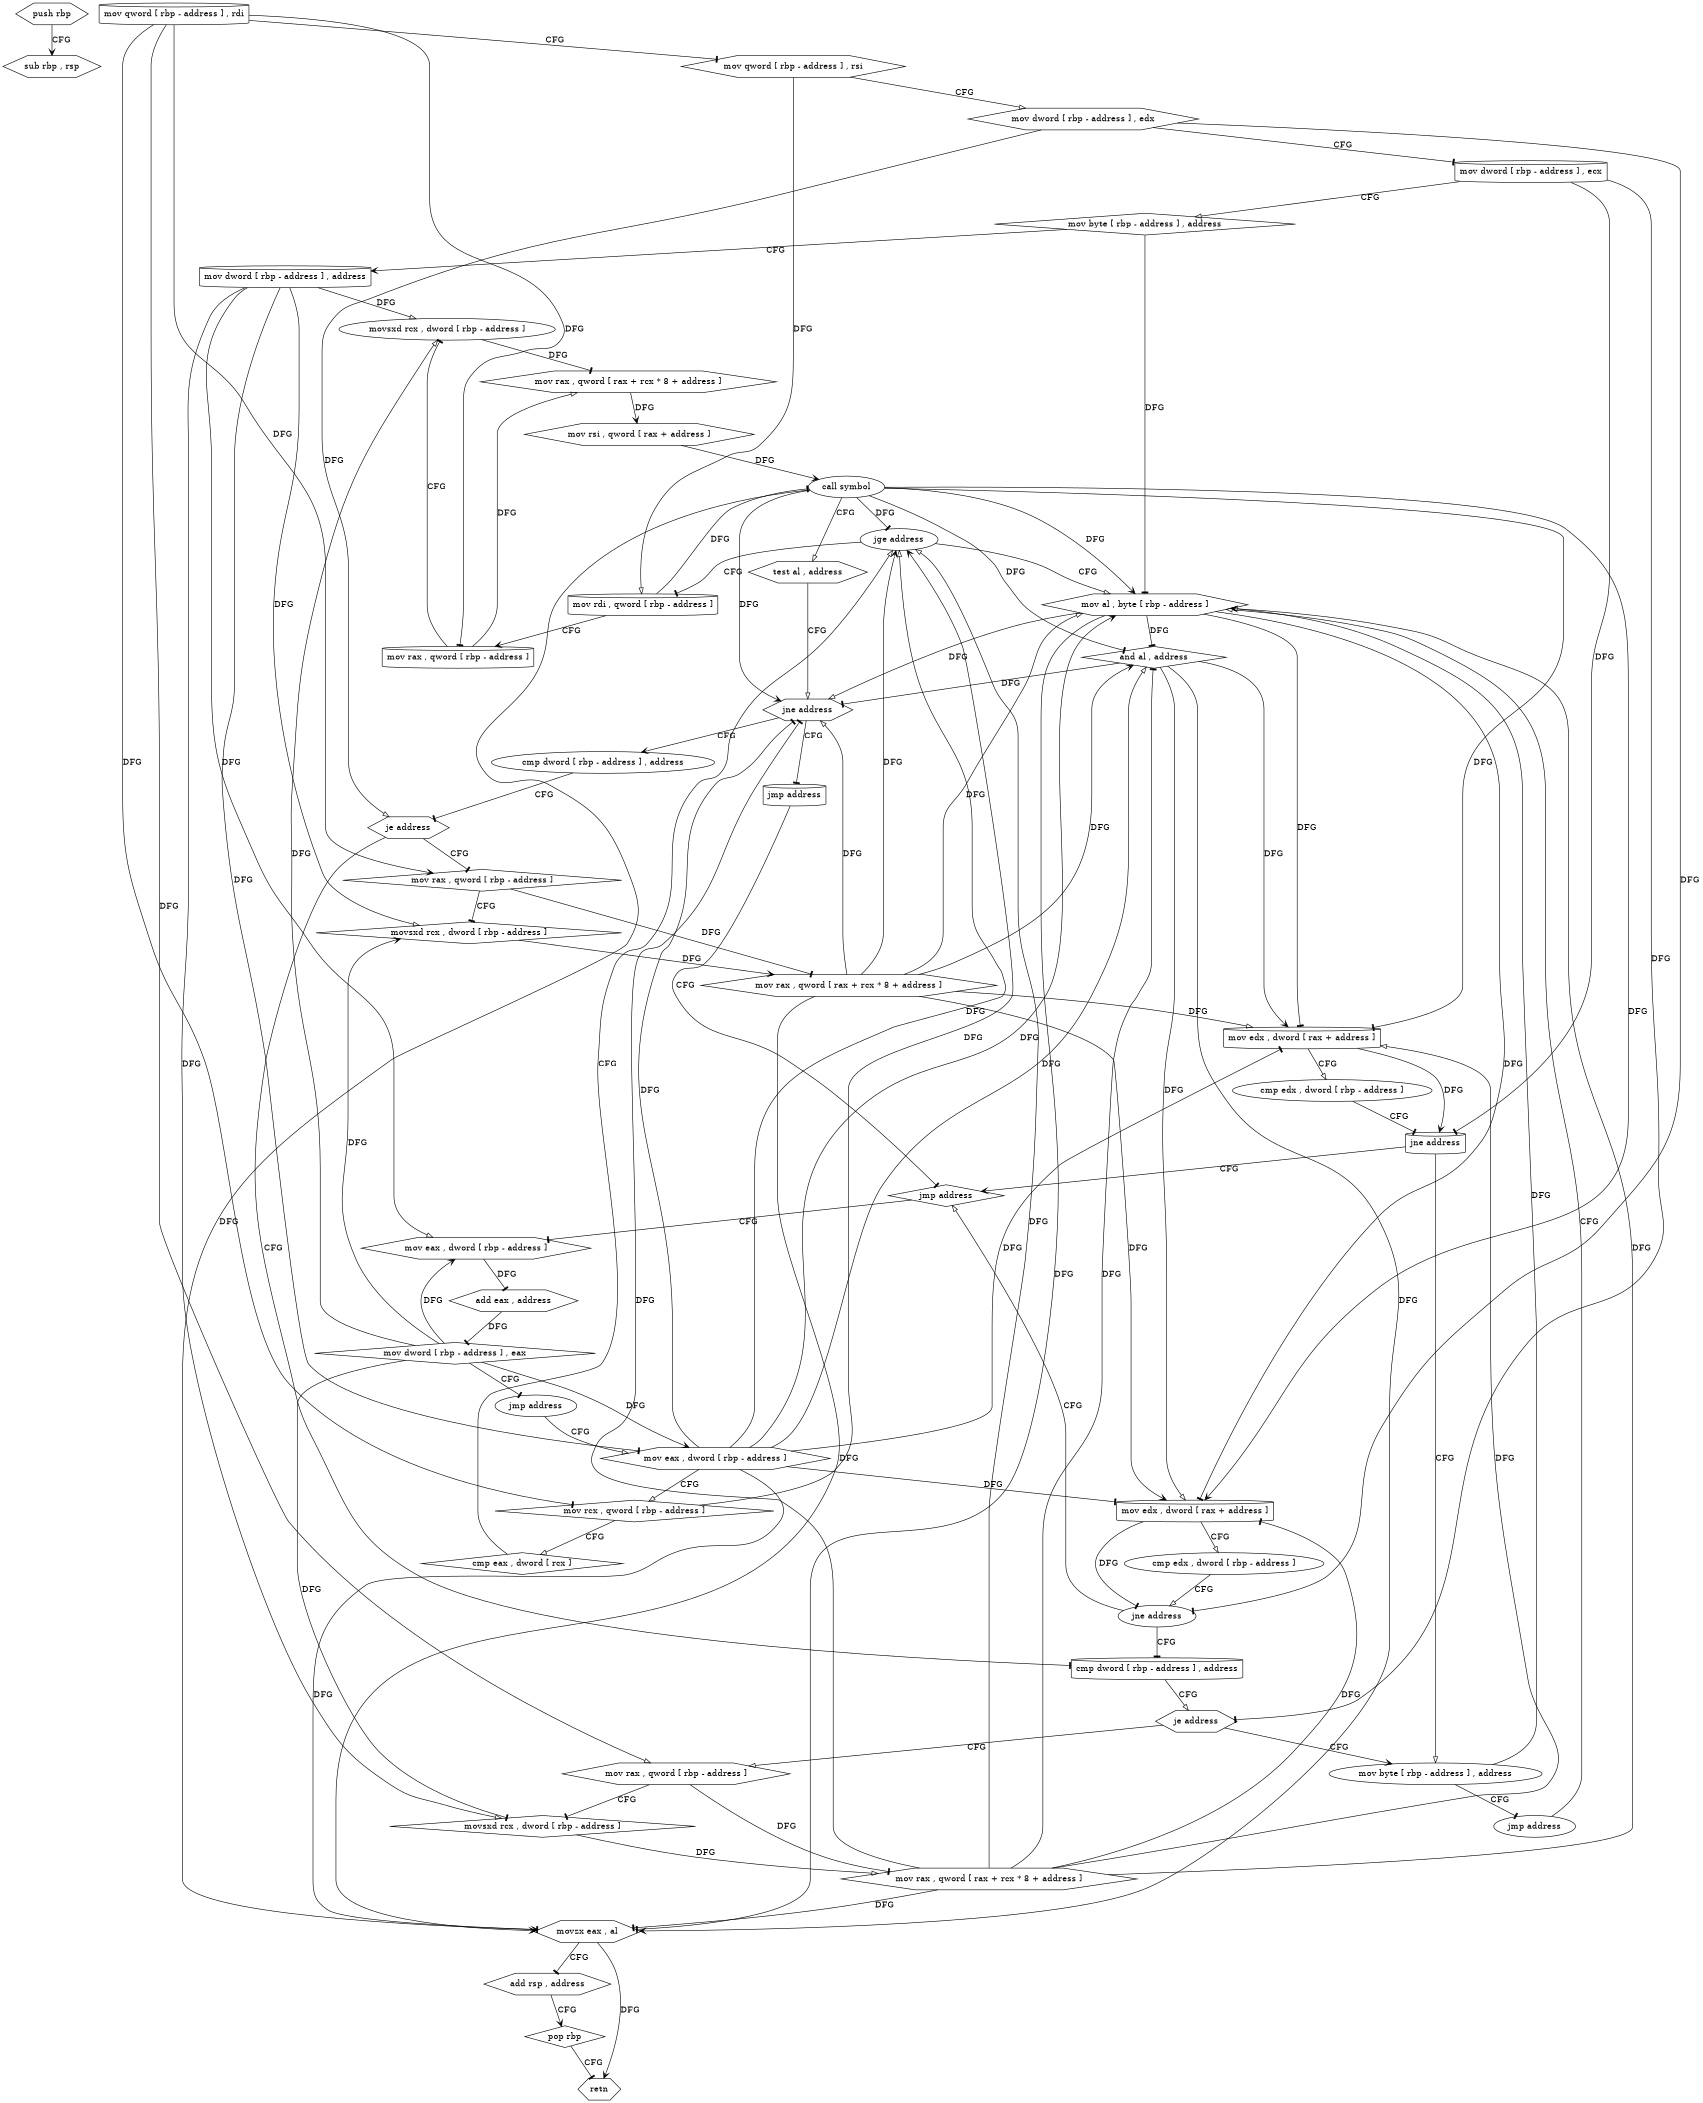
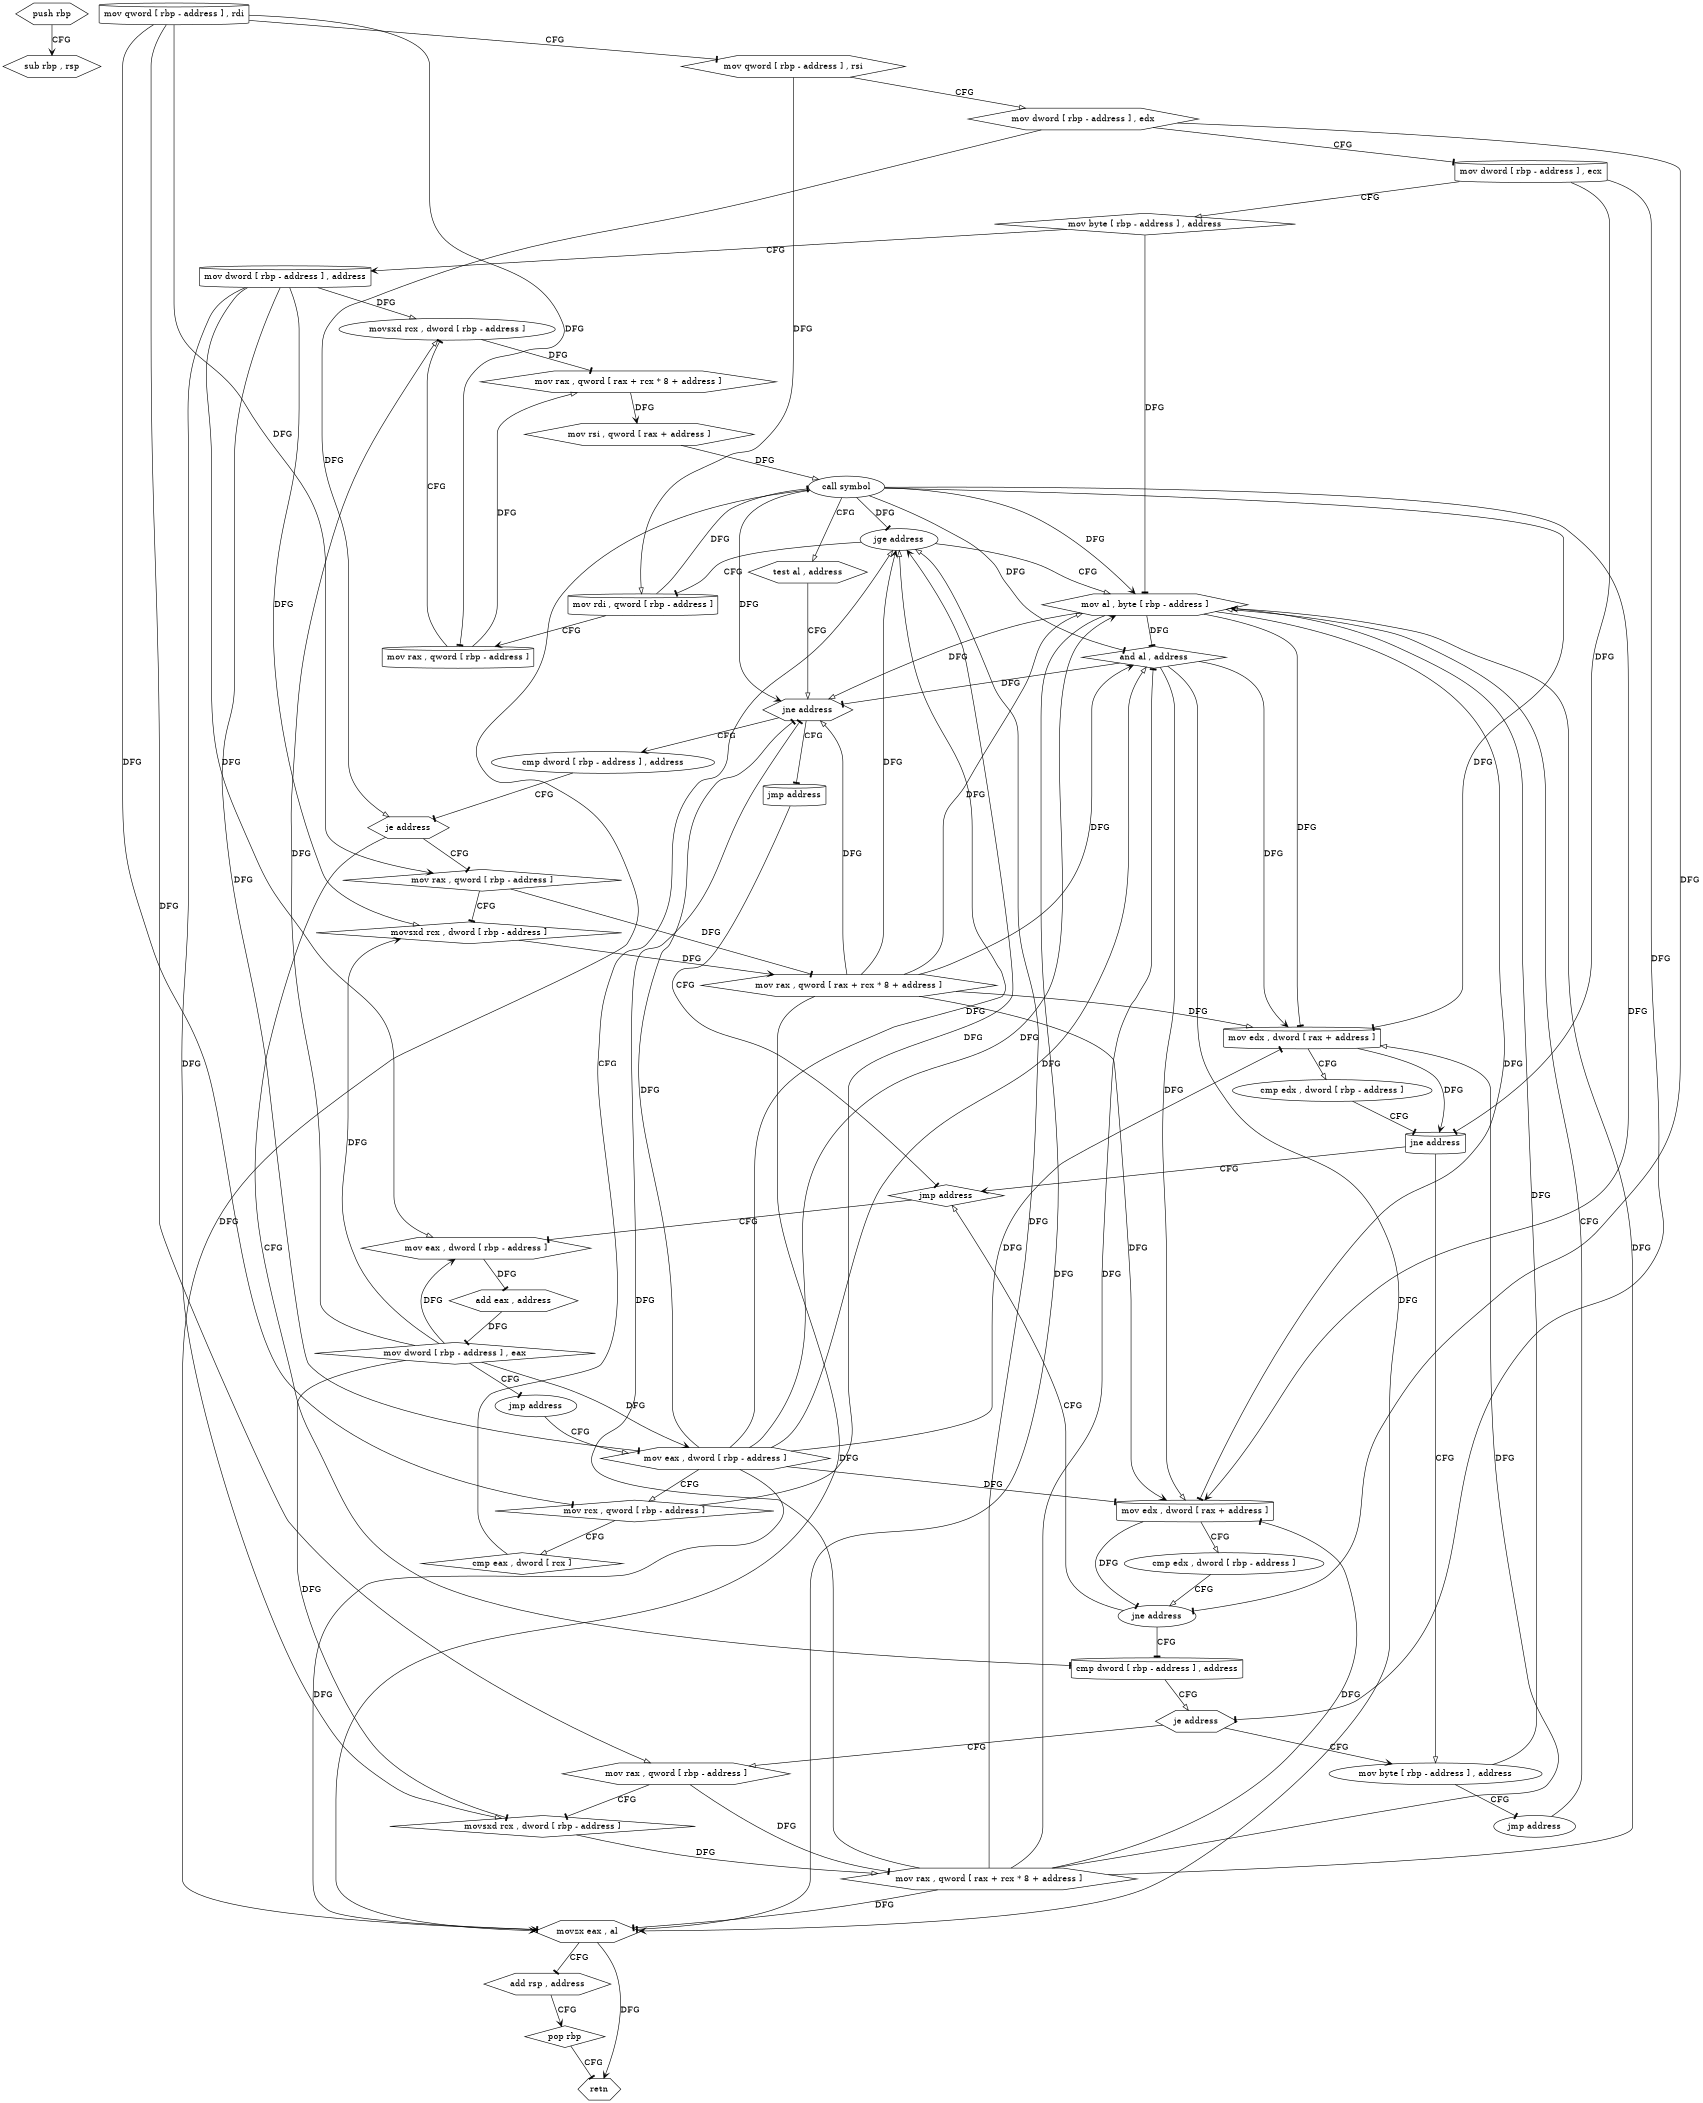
edge "mov rsi , qword [ rax + address ]" -> "call symbol": arrowhead vee -> onormal
